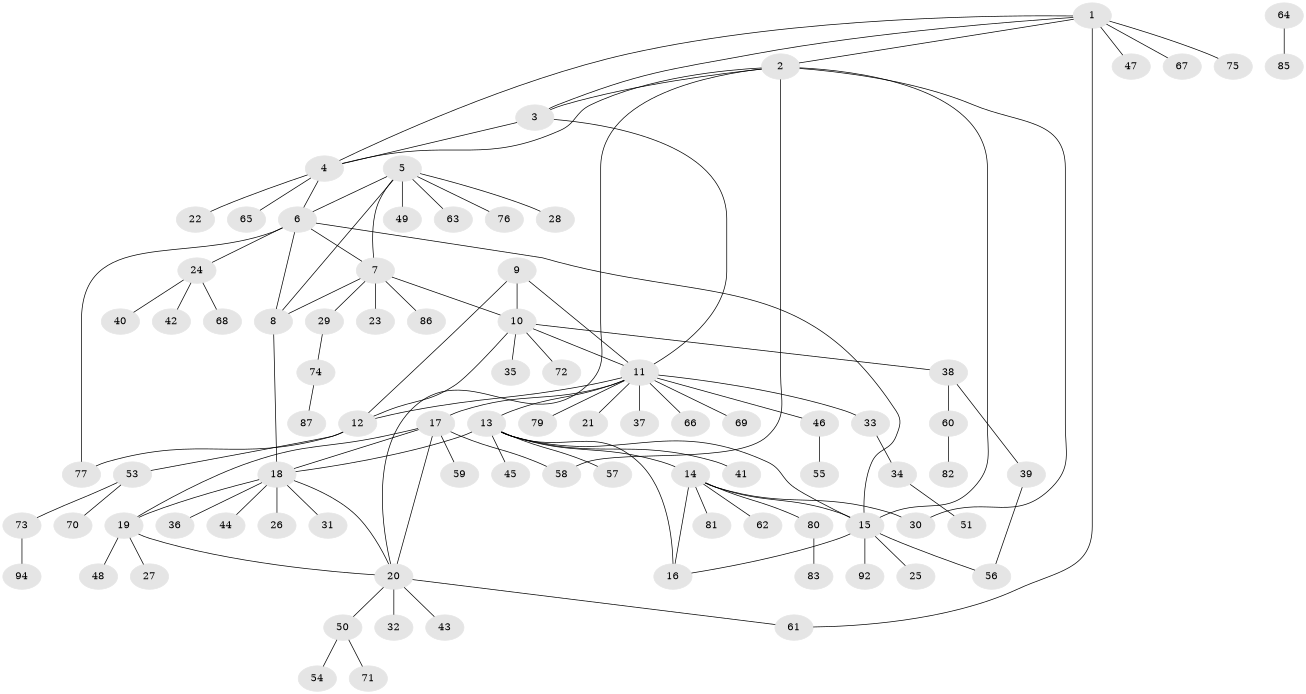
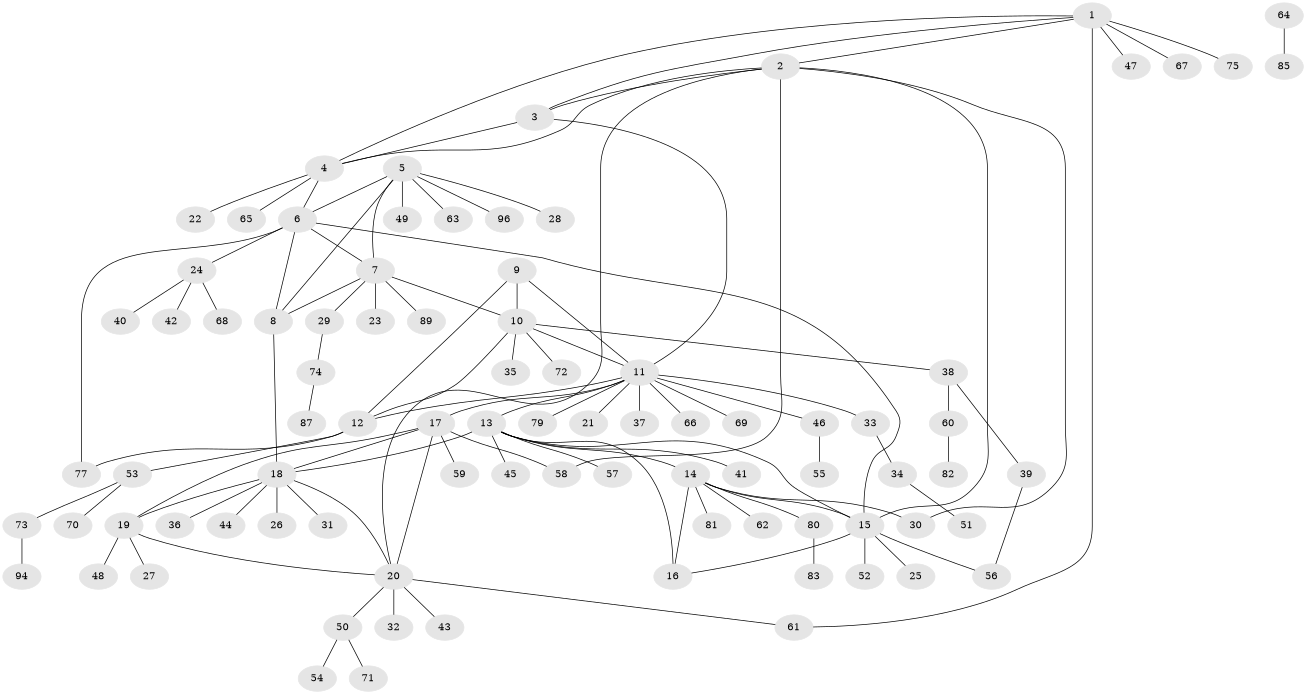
node "76": label "76" -> "96"
node "86": label "86" -> "89"
node "92": label "92" -> "52"
